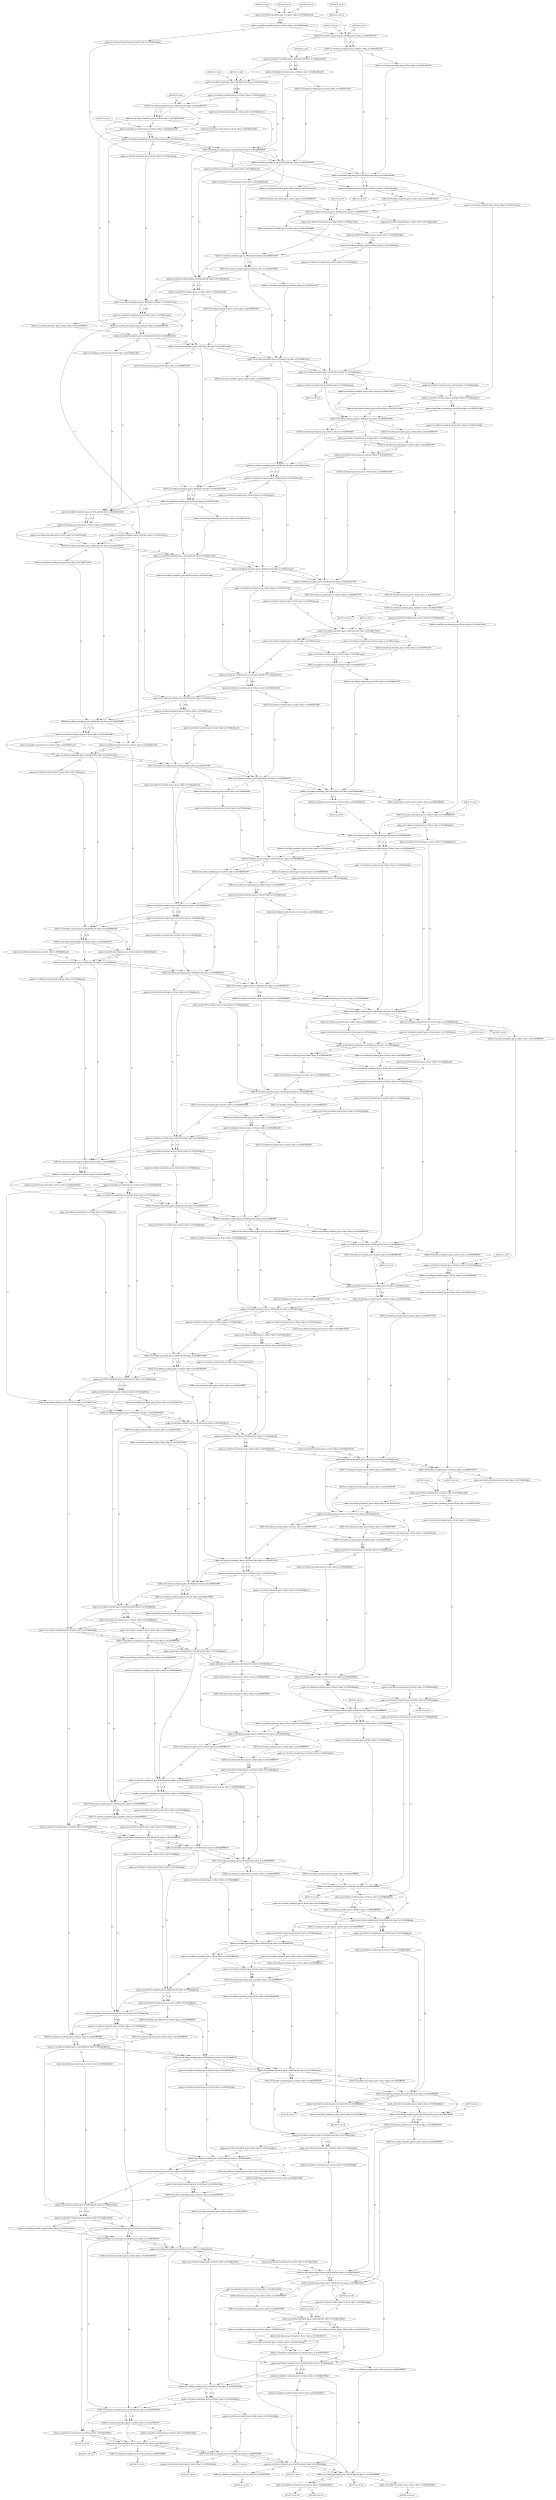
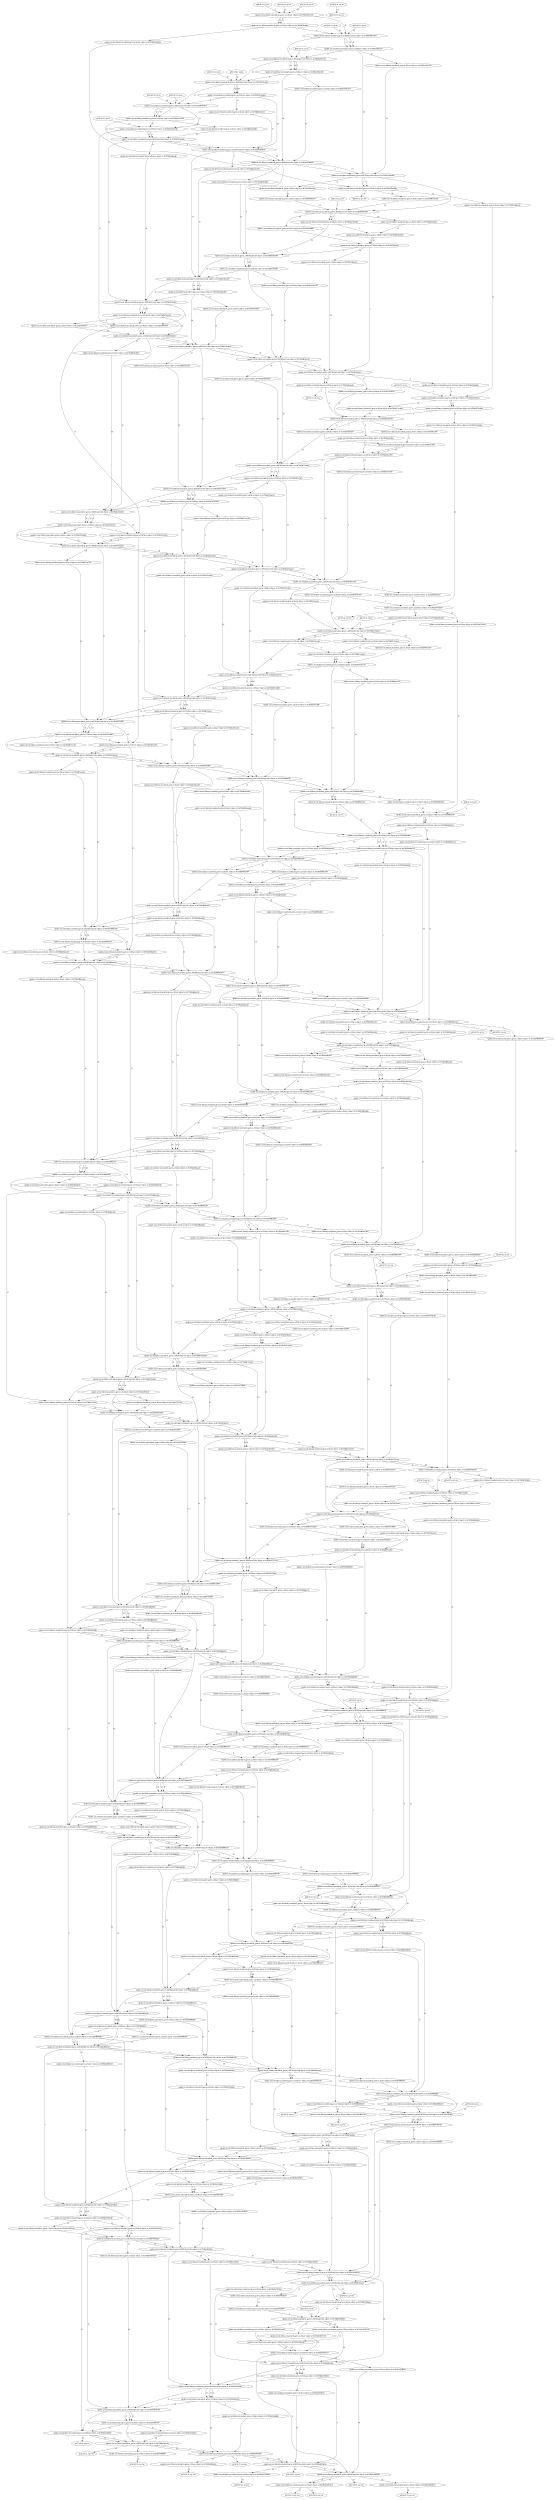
node "q(16) (d=2), op=in": added
